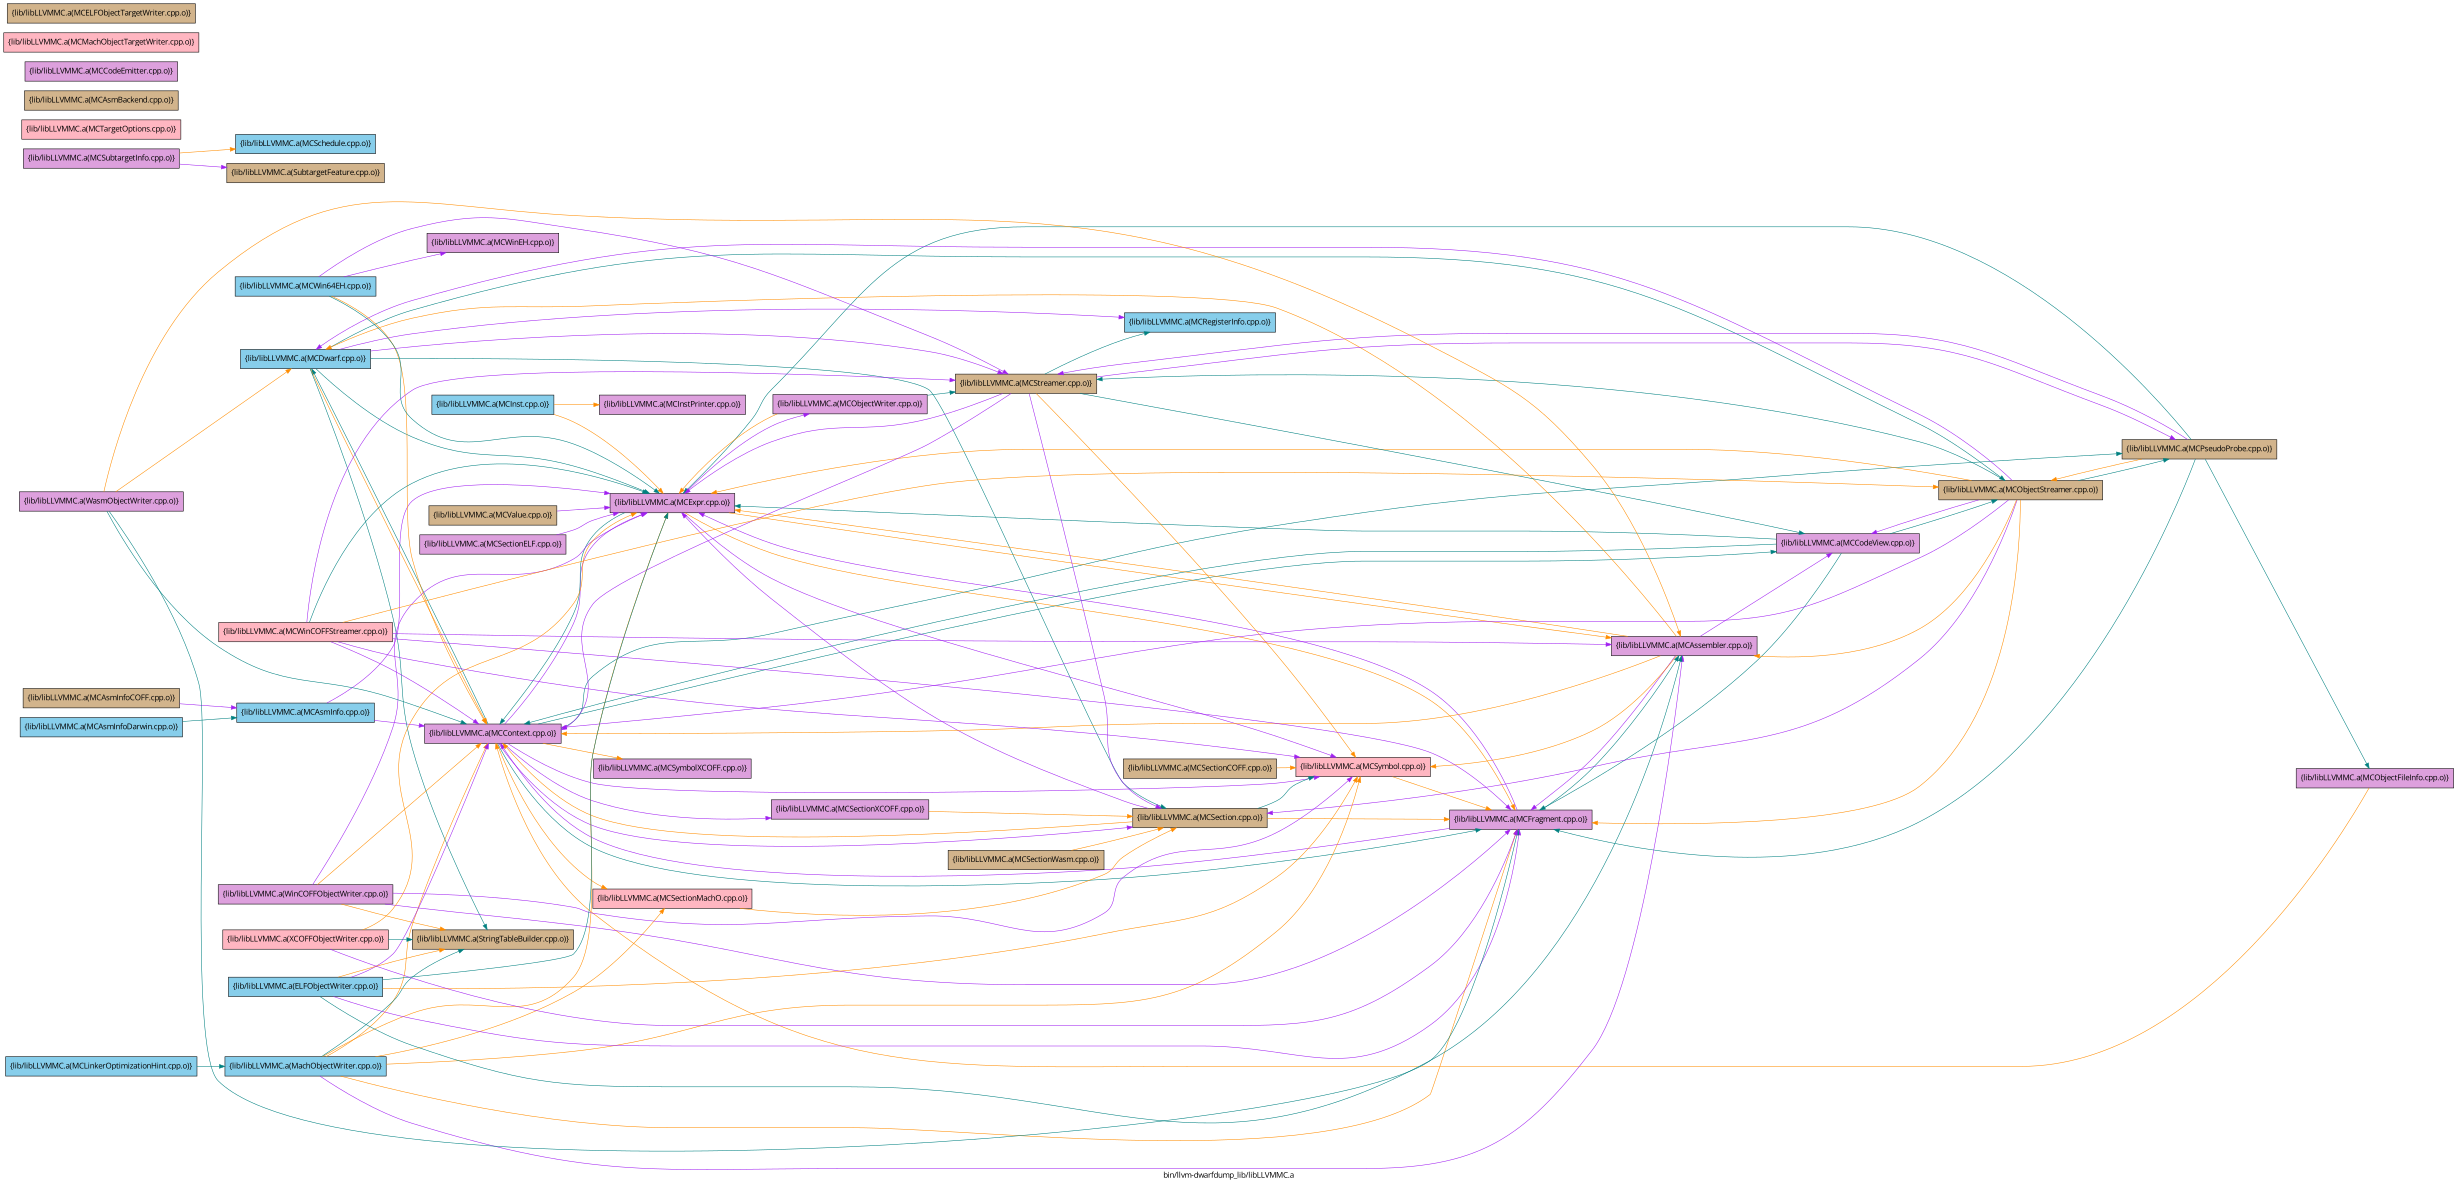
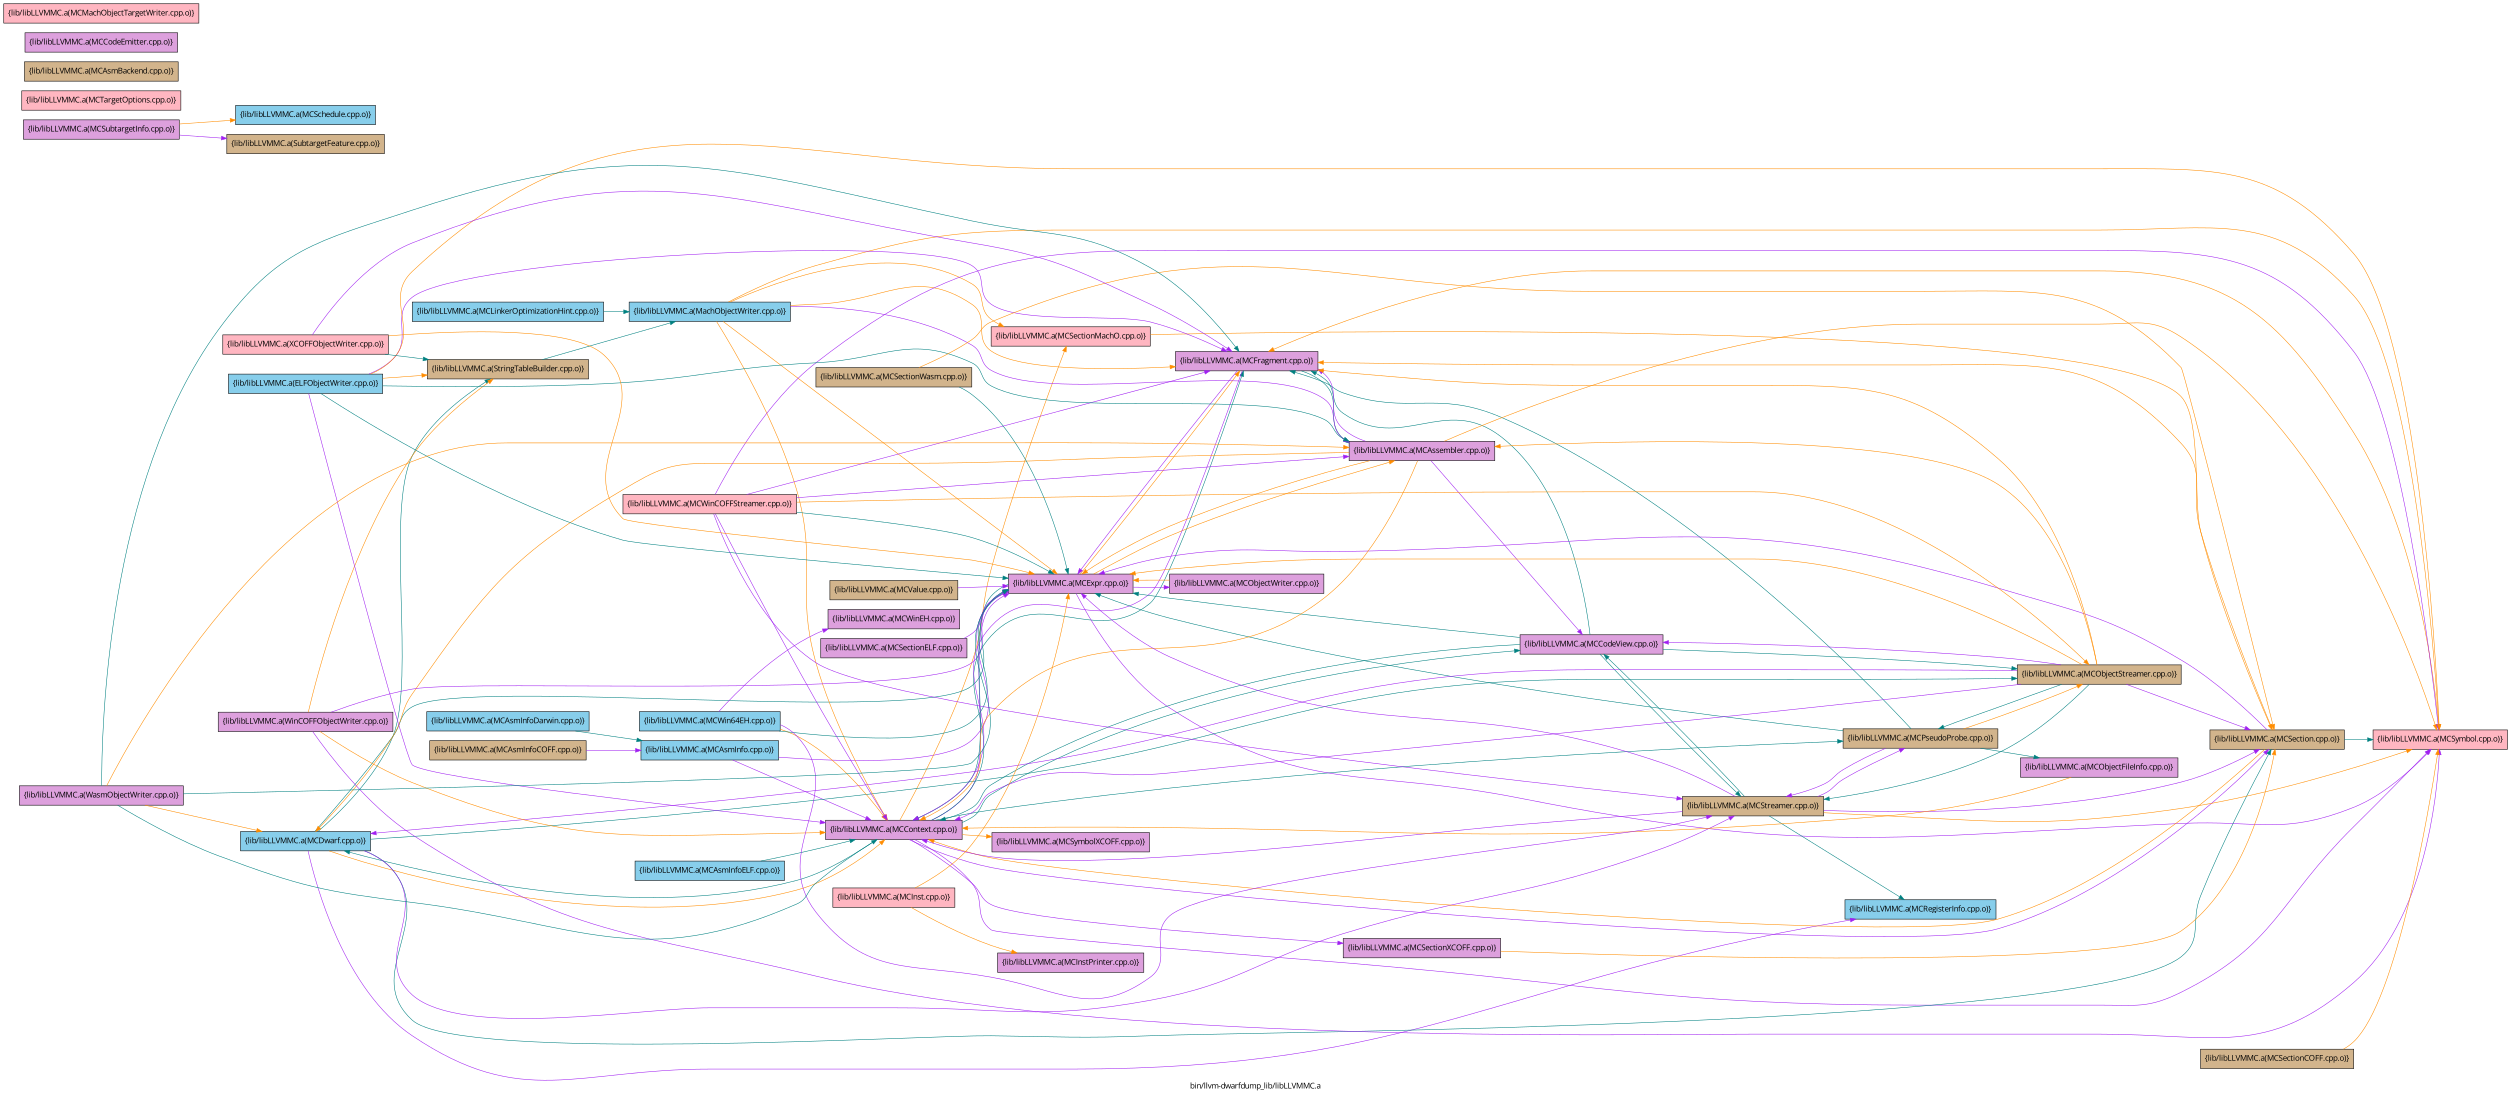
node "{lib/libLLVMMC.a(MCELFObjectTargetWriter.cpp.o)}": removed
edge "{lib/libLLVMMC.a(MCObjectWriter.cpp.o)}" -> "{lib/libLLVMMC.a(MCStreamer.cpp.o)}": now "{lib/libLLVMMC.a(MCCodeView.cpp.o)}" -> "{lib/libLLVMMC.a(MCStreamer.cpp.o)}"
node "{lib/libLLVMMC.a(MCInst.cpp.o)}": fillcolor skyblue -> lightpink
edge "{lib/libLLVMMC.a(MCSectionWasm.cpp.o)}" -> "{lib/libLLVMMC.a(MCExpr.cpp.o)}": added
edge "{lib/libLLVMMC.a(WasmObjectWriter.cpp.o)}" -> "{lib/libLLVMMC.a(MCExpr.cpp.o)}": added
node "{lib/libLLVMMC.a(MCAsmInfoELF.cpp.o)}": added
edge "{lib/libLLVMMC.a(WinCOFFObjectWriter.cpp.o)}" -> "{lib/libLLVMMC.a(MCFragment.cpp.o)}": removed
edge "{lib/libLLVMMC.a(MachObjectWriter.cpp.o)}" -> "{lib/libLLVMMC.a(StringTableBuilder.cpp.o)}": reversed
